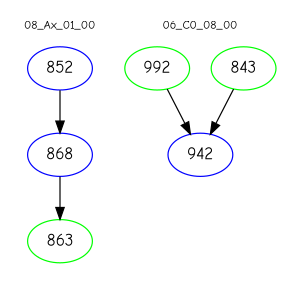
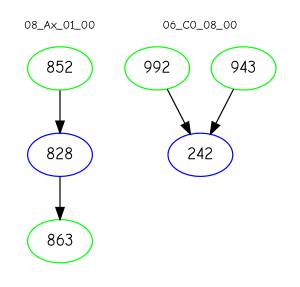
node "852": color blue -> green
node "843": label "843" -> "943"
node "868": label "868" -> "828"
node "942": label "942" -> "242"
